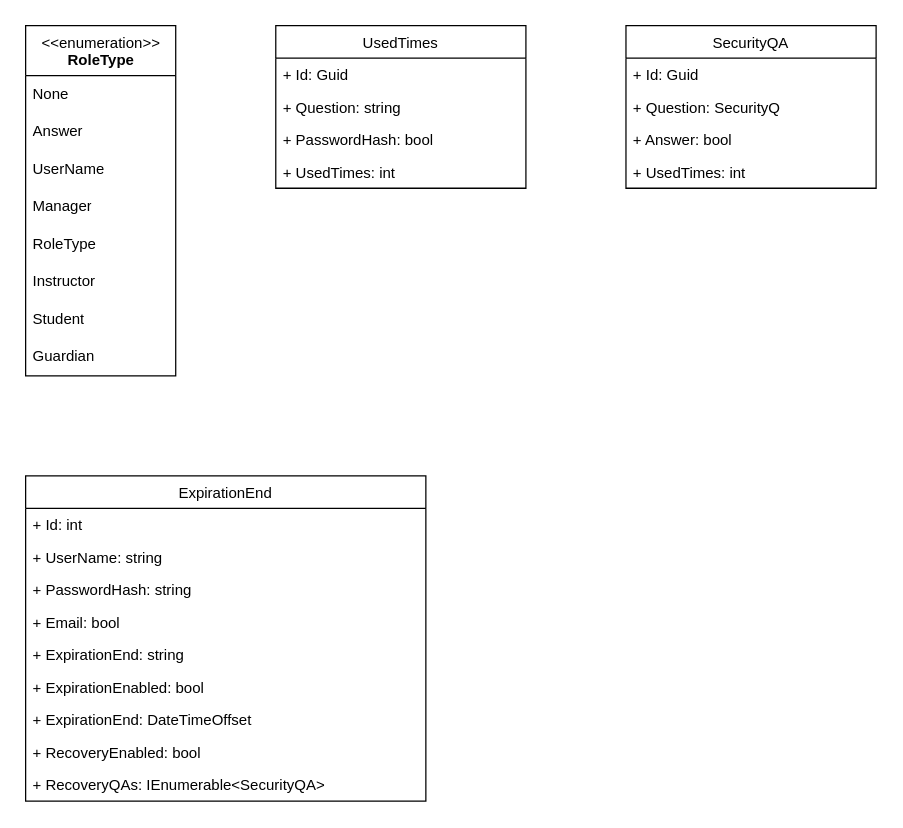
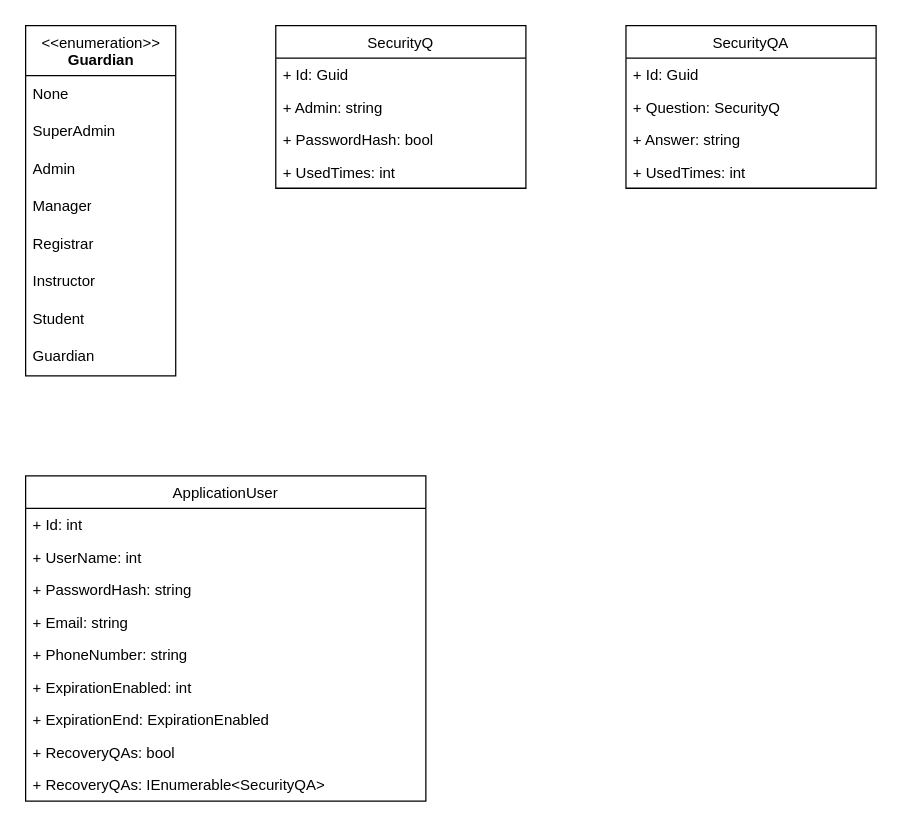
node "UsedTimes": label "UsedTimes" -> "SecurityQ"
node "<<enumeration>> RoleType": label "<<enumeration>> RoleType" -> "<<enumeration>> Guardian"
node "+ Question: string": label "+ Question: string" -> "+ Admin: string"
node "Answer": label "Answer" -> "SuperAdmin"
node "+ Answer: bool": label "+ Answer: bool" -> "+ Answer: string"
node "UserName": label "UserName" -> "Admin"
node "RoleType": label "RoleType" -> "Registrar"
node "ExpirationEnd": label "ExpirationEnd" -> "ApplicationUser"
node "+ UserName: string": label "+ UserName: string" -> "+ UserName: int"
node "+ Email: bool": label "+ Email: bool" -> "+ Email: string"
node "+ ExpirationEnd: string": label "+ ExpirationEnd: string" -> "+ PhoneNumber: string"
node "+ ExpirationEnabled: bool": label "+ ExpirationEnabled: bool" -> "+ ExpirationEnabled: int"
node "+ ExpirationEnd: DateTimeOffset": label "+ ExpirationEnd: DateTimeOffset" -> "+ ExpirationEnd: ExpirationEnabled"
node "+ RecoveryEnabled: bool": label "+ RecoveryEnabled: bool" -> "+ RecoveryQAs: bool"
